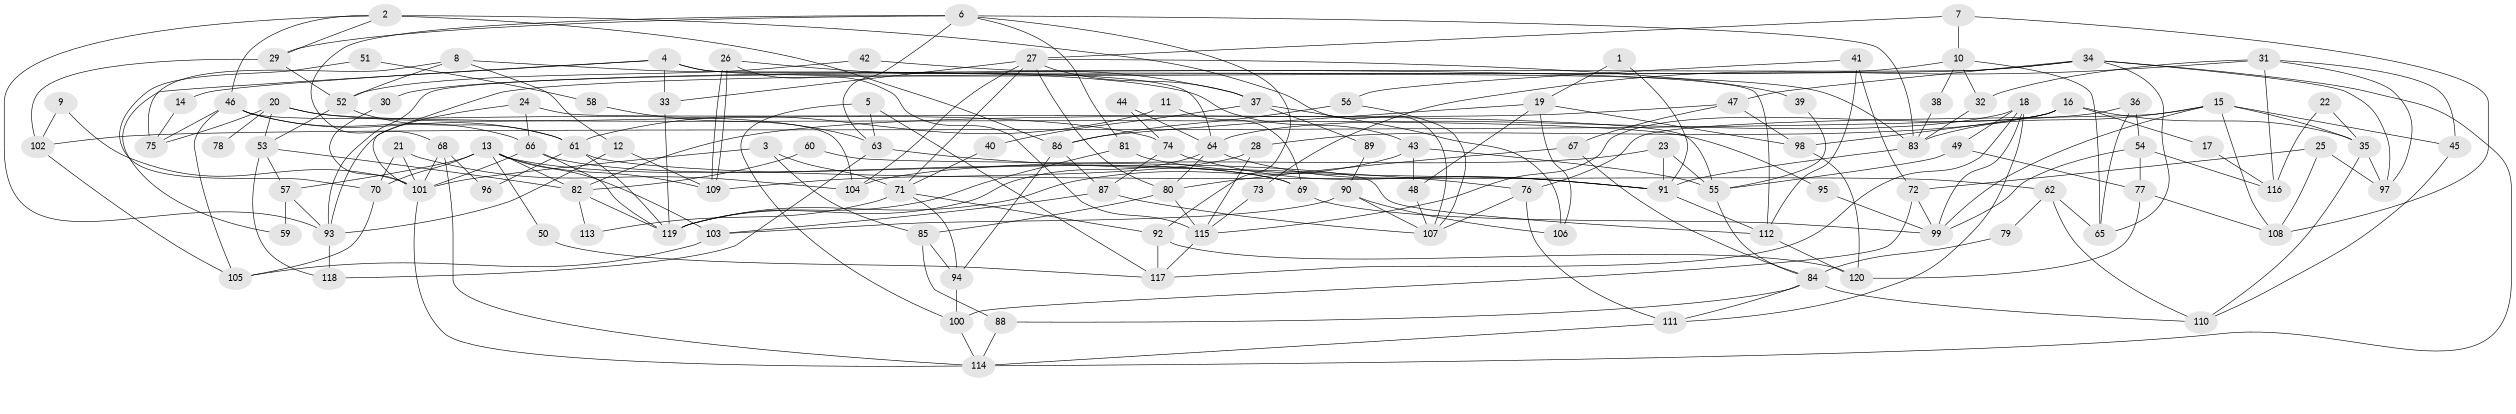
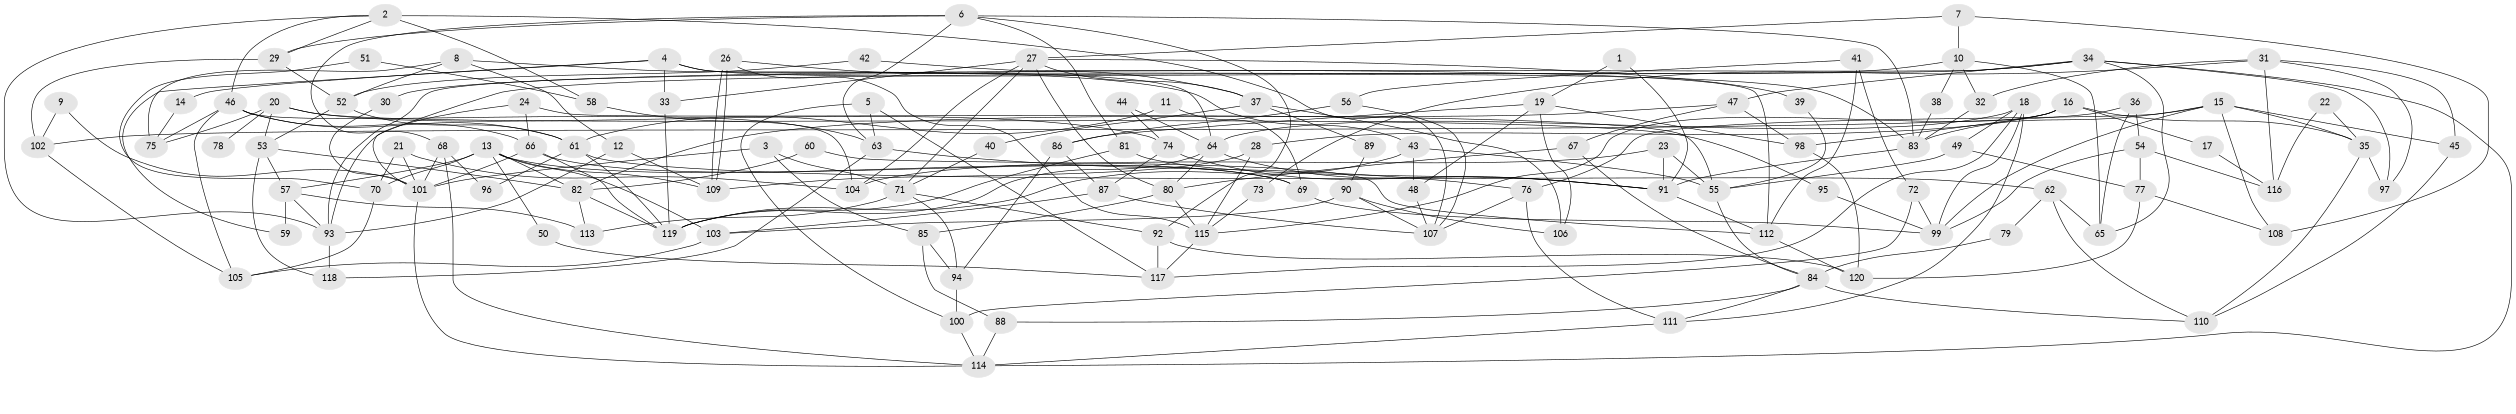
edge "2" -- "86": now "2" -- "58"
node "25": removed
edge "57" -- "113": added
